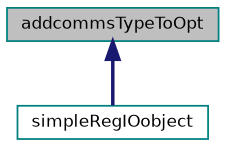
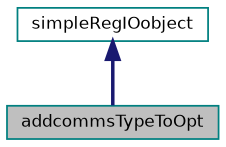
edge "simpleRegIOobject" -> "addcommsTypeToOpt": reversed
